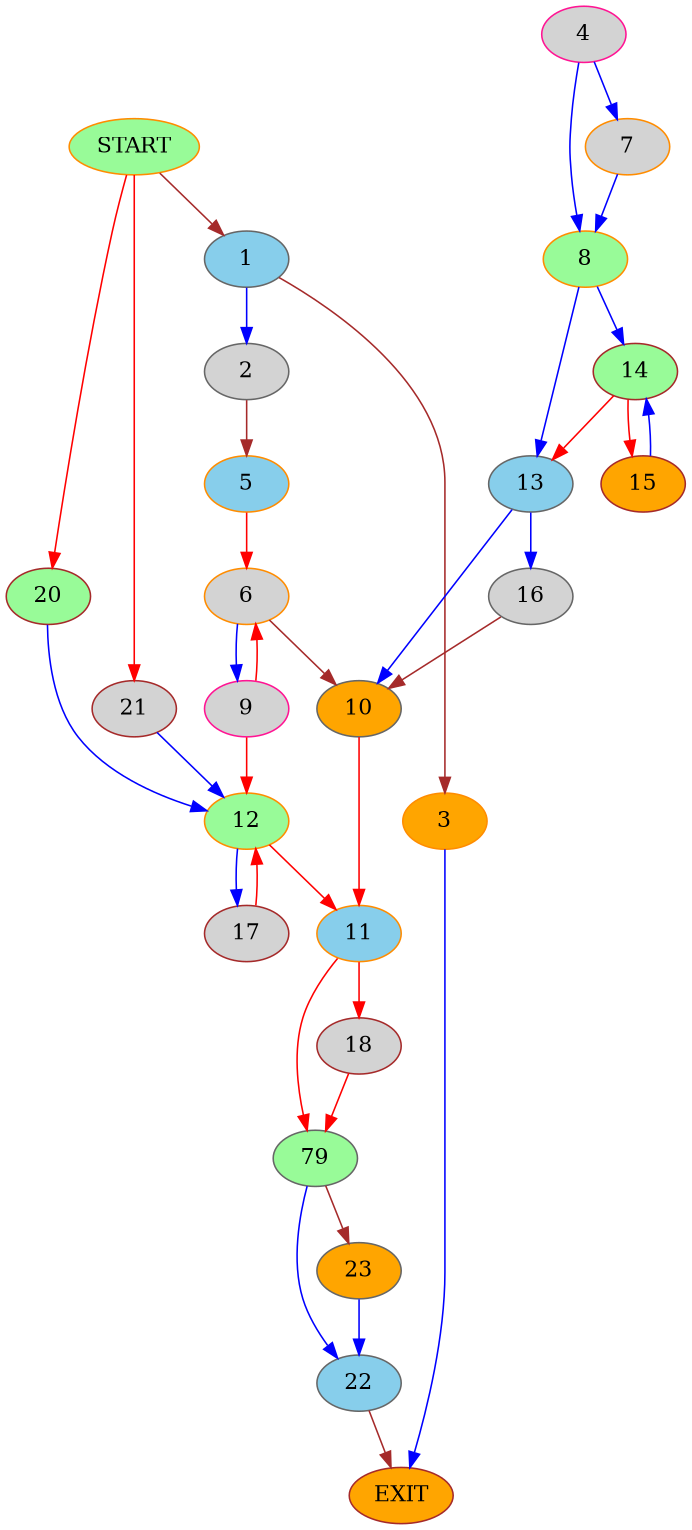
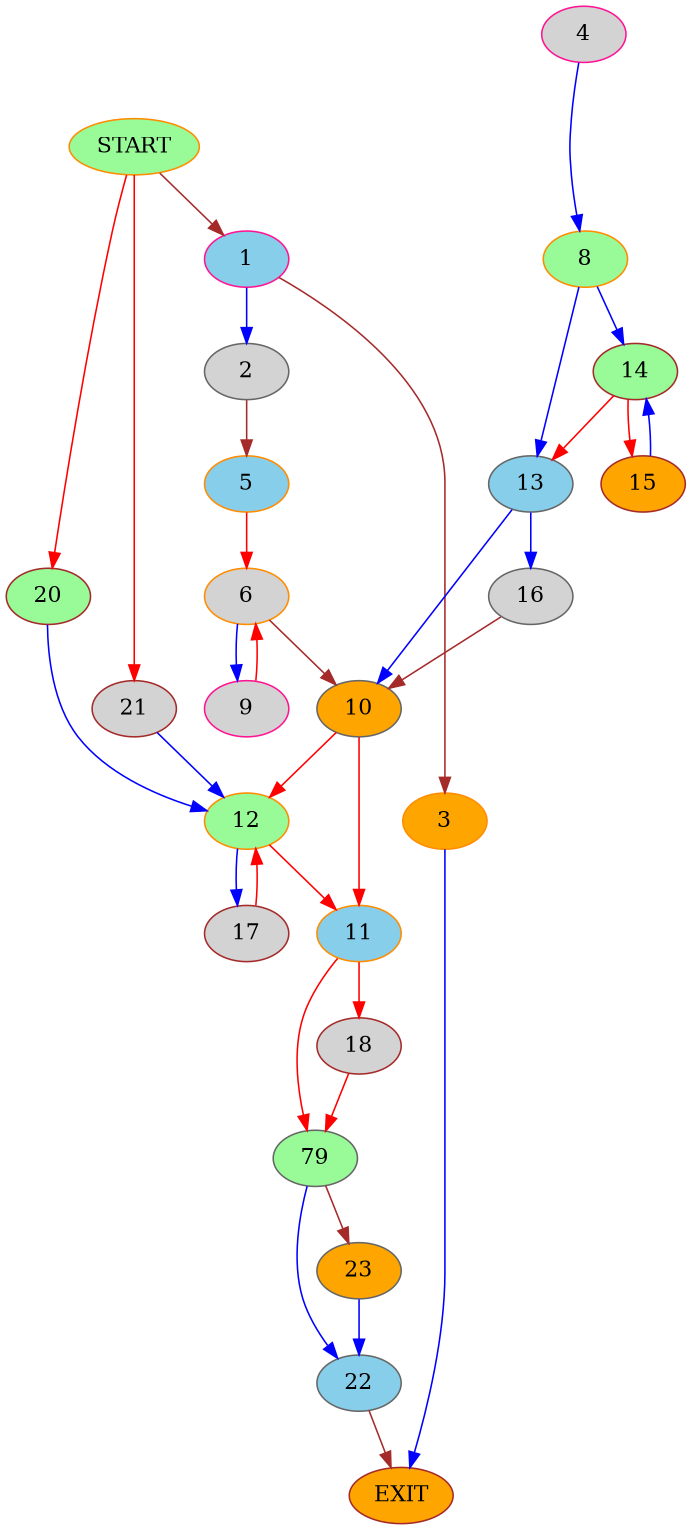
node "7": removed
node "1": color gray40 -> deeppink
edge "9" -> "12": now "10" -> "12"
